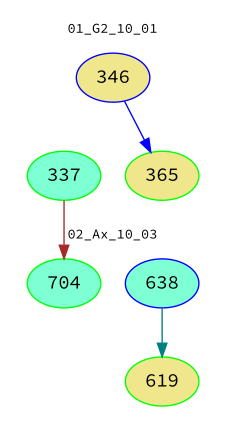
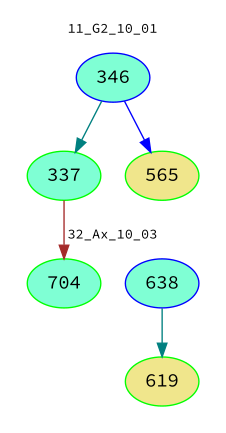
cluster "01_G2_10_01": label "01_G2_10_01" -> "11_G2_10_01"
node "346": fillcolor khaki -> aquamarine
edge "346" -> "337": added
node "365": label "365" -> "565"
cluster "02_Ax_10_03": label "02_Ax_10_03" -> "32_Ax_10_03"
